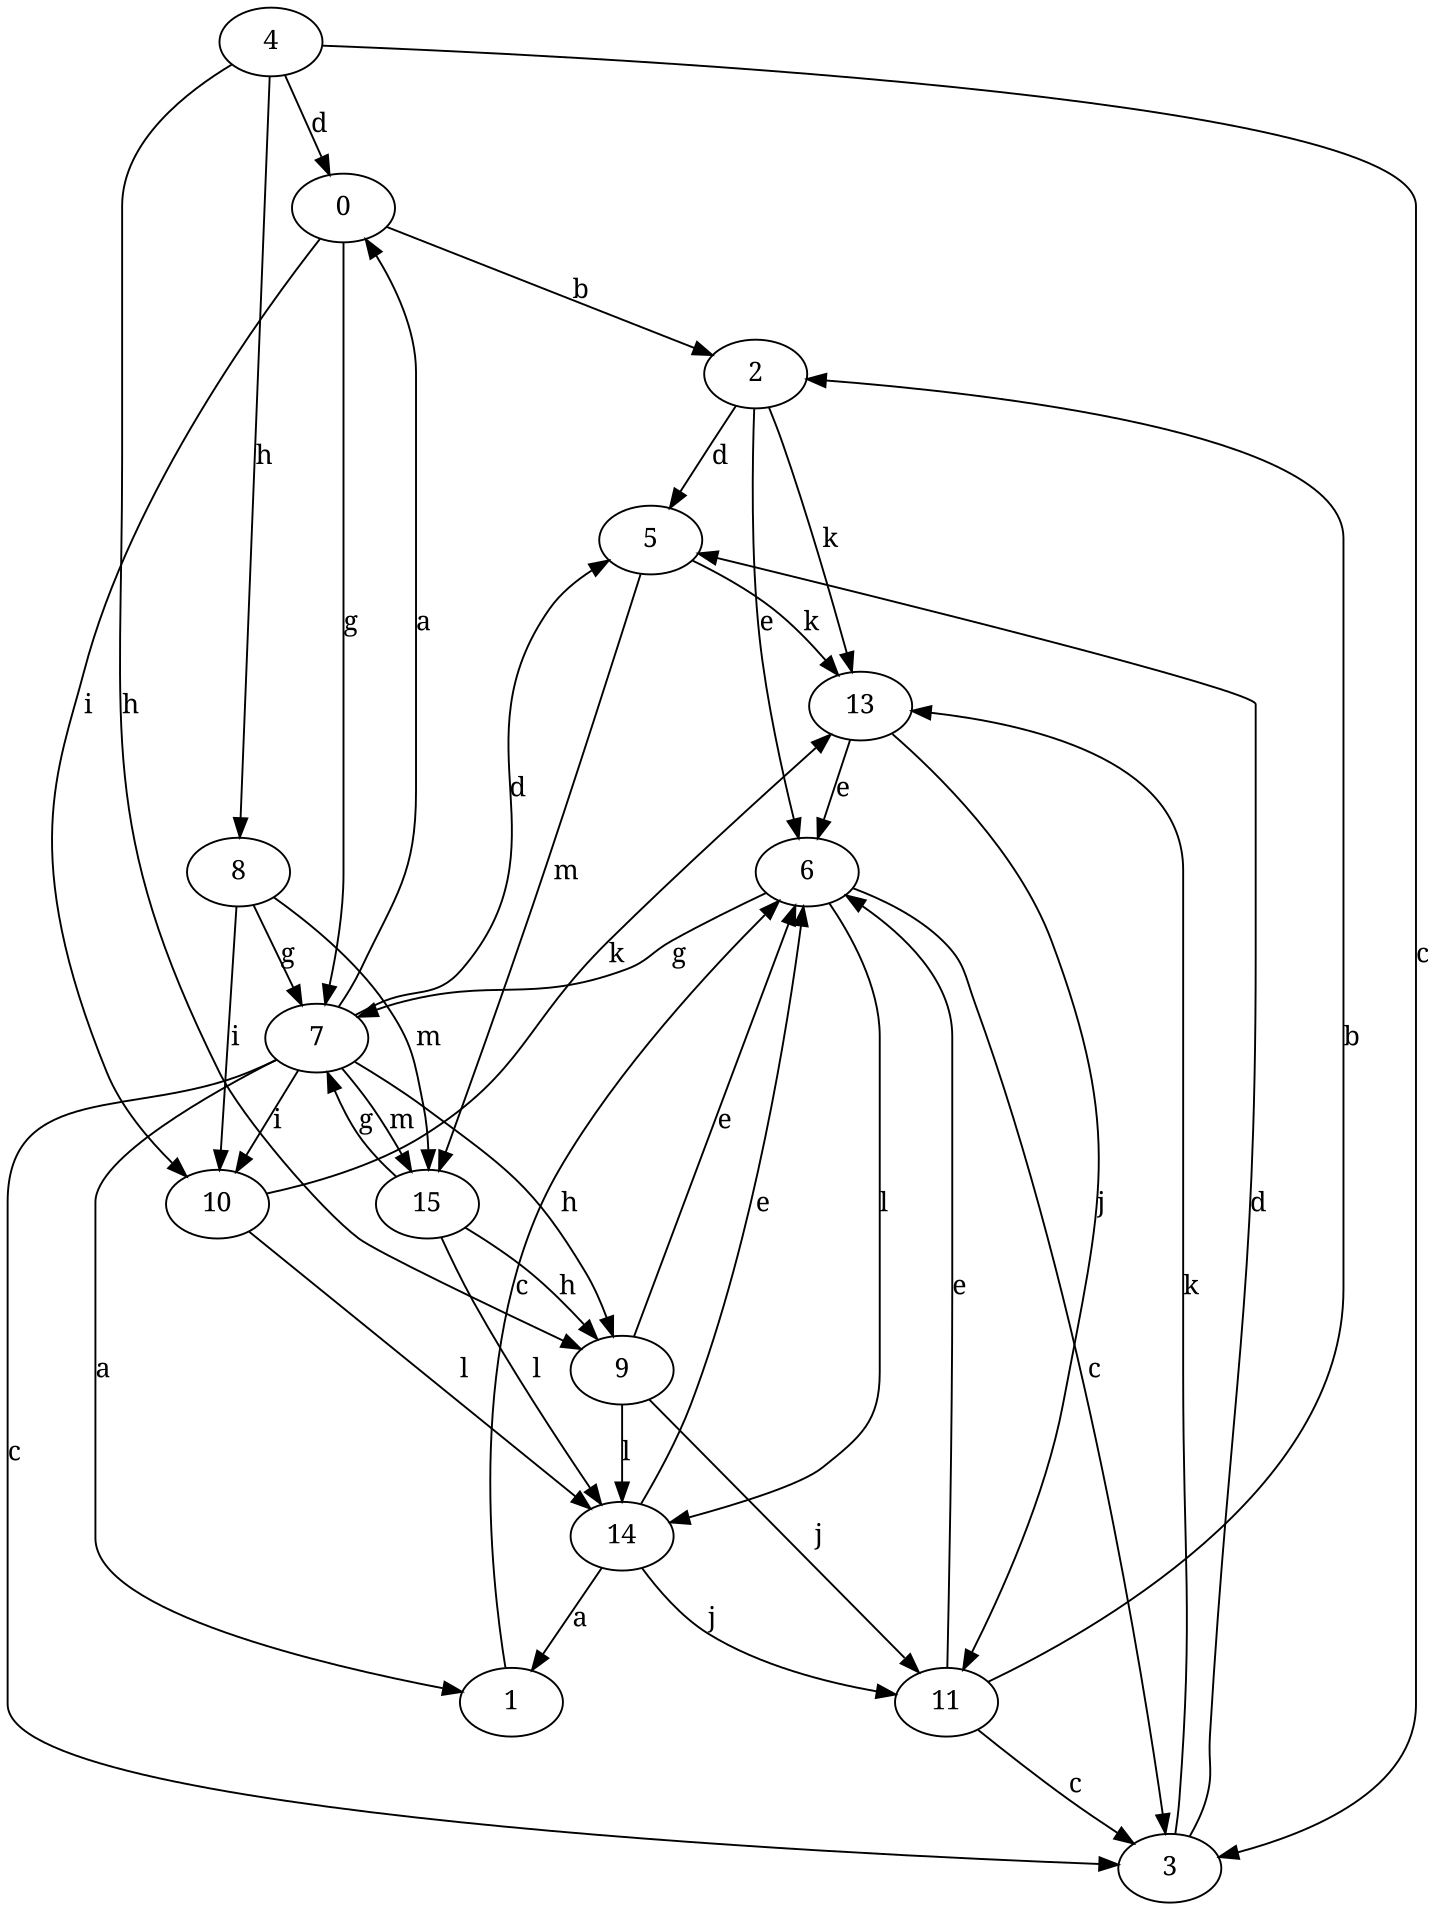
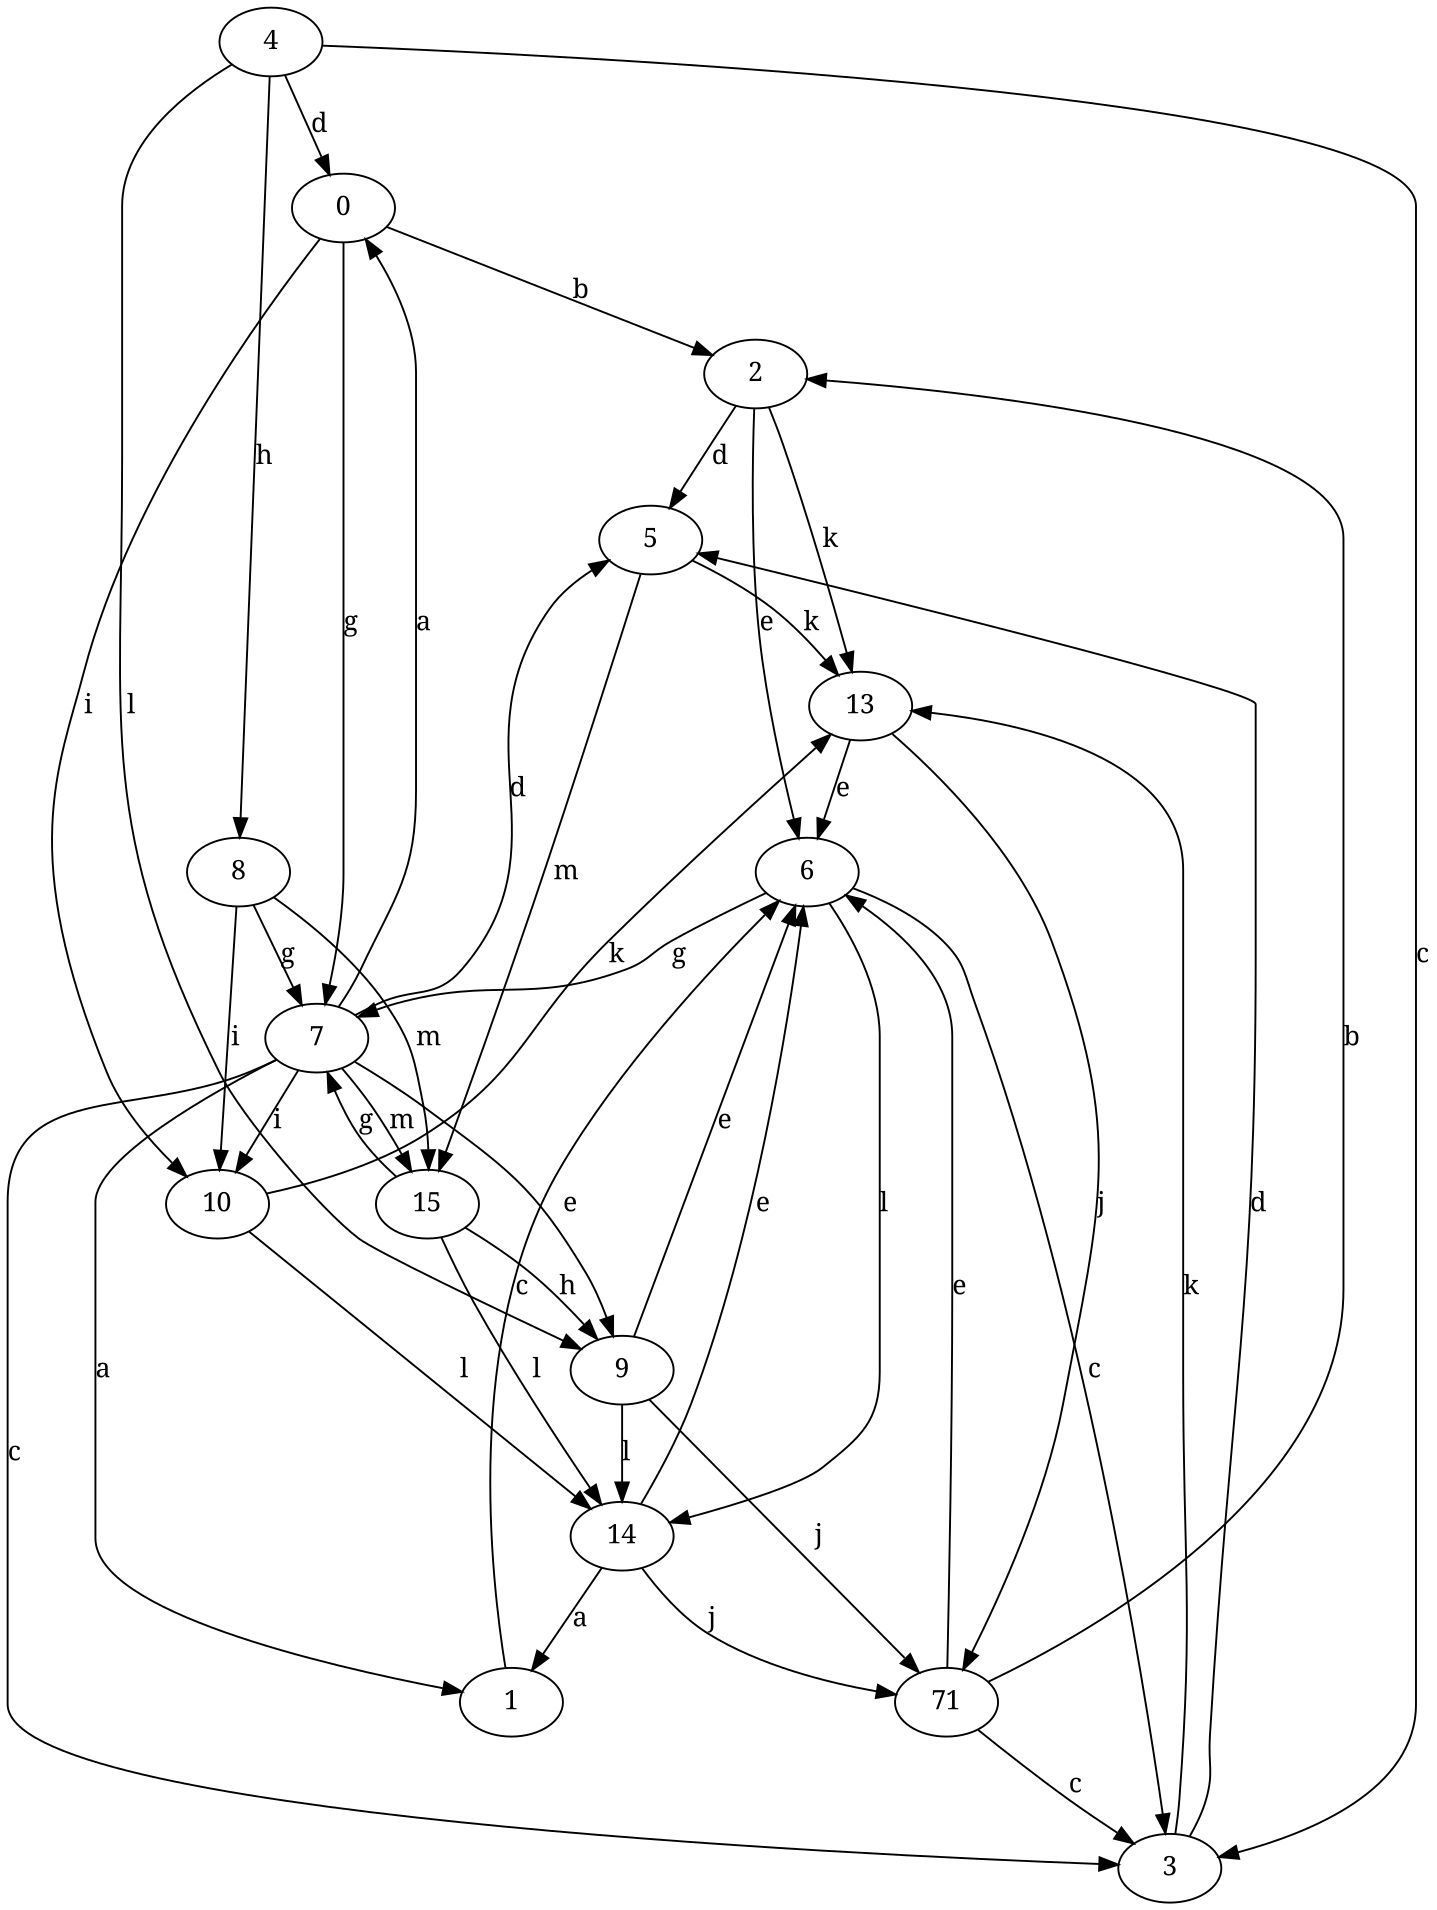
edge "4" -> "9": label "h" -> "l"
edge "7" -> "9": label "h" -> "e"
node "11": label "11" -> "71"
